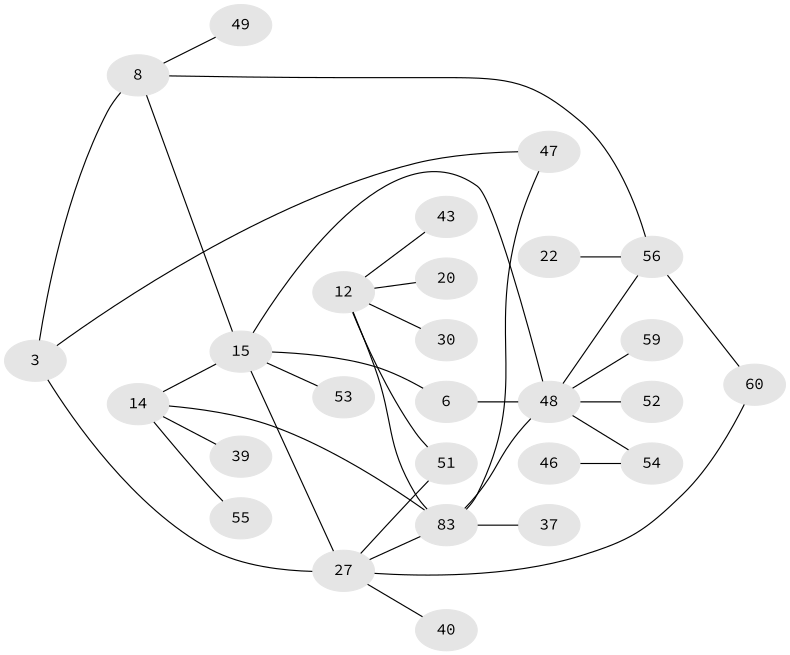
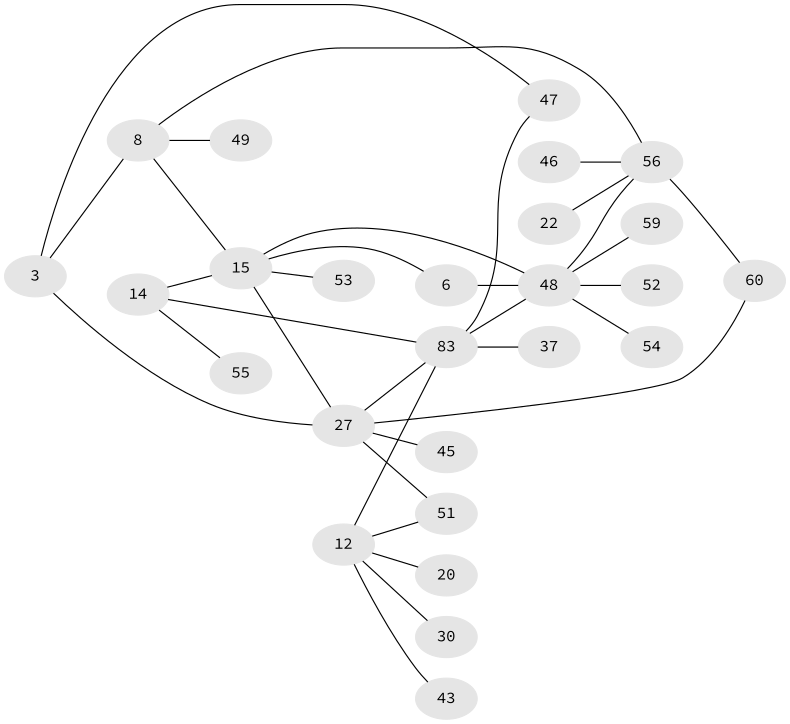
node "39": removed
edge "46" -- "54": now "46" -- "56"
node "40": label "40" -> "45"
